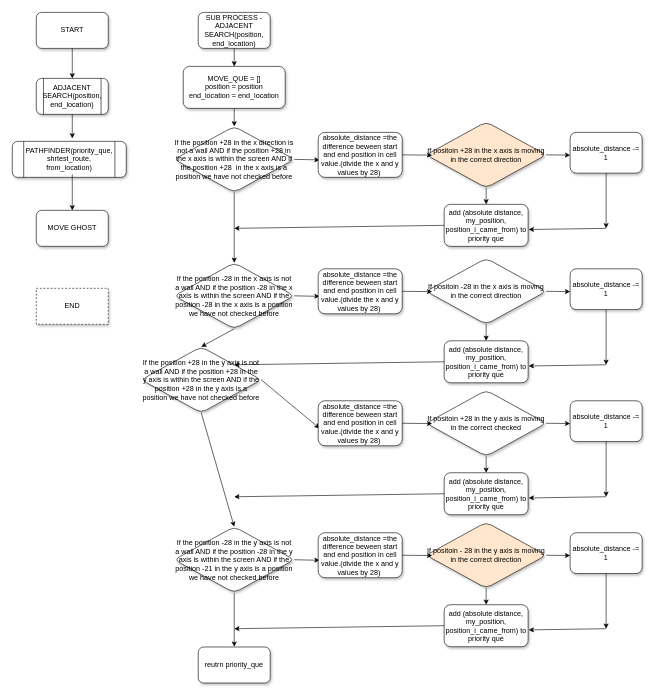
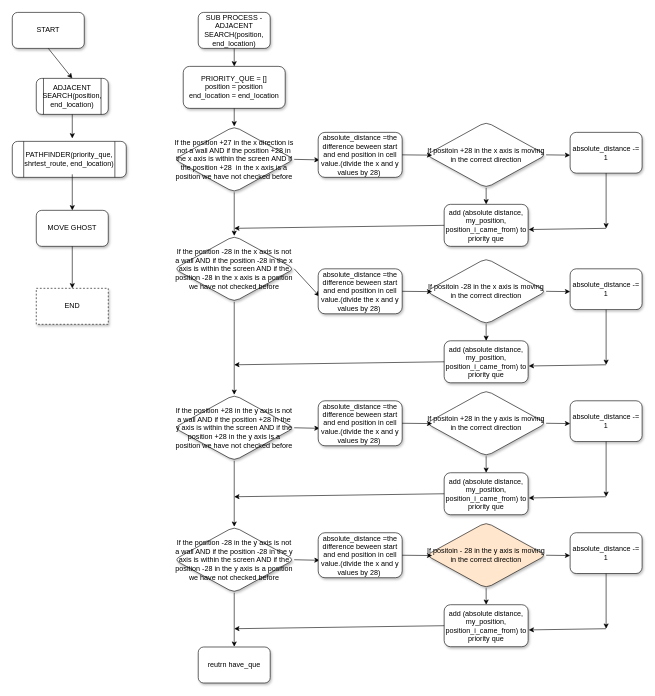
node "START": moved (72, 30) -> (48, 30)
node "MOVE_QUE = [] position = position end_location = end_location": label "MOVE_QUE = [] position = position end_location = end_location" -> "PRIORITY_QUE = [] position = position end_location = end_location"
node "If positoin +28 in the x axis is moving in the correct direction": fillcolor #ffe6cc -> #ffffff
node "PATHFINDER(priority_que, shrtest_route, from_location)": label "PATHFINDER(priority_que, shrtest_route, from_location)" -> "PATHFINDER(priority_que, shrtest_route, end_location)"
node "If the position +28 in the x direction is not a wall AND if the position +28 in the x axis is within the screen AND if the position +28 in the x axis is a position we have not checked before": label "If the position +28 in the x direction is not a wall AND if the position +28 in the x axis is within the screen AND if the position +28 in the x axis is a position we have not checked before" -> "If the position +27 in the x direction is not a wall AND if the position +28 in the x axis is within the screen AND if the position +28 in the x axis is a position we have not checked before"
edge "MOVE GHOST" -> "END": added
node "If the position -28 in the x axis is not a wall AND if the position -28 in the x axis is within the screen AND if the position -28 in the x axis is a position we have not checked before": moved (234, 296) -> (234, 269)
node "If the position +28 in the y axis is not a wall AND if the position +28 in the y axis is within the screen AND if the position +28 in the y axis is a position we have not checked before": moved (201, 380) -> (234, 428)
node "If positoin +28 in the y axis is moving in the correct checked": label "If positoin +28 in the y axis is moving in the correct checked" -> "If positoin +28 in the y axis is moving in the correct direction"
node "If the position -28 in the y axis is not a wall AND if the position -28 in the y axis is within the screen AND if the position -21 in the y axis is a position we have not checked before": label "If the position -28 in the y axis is not a wall AND if the position -28 in the y axis is within the screen AND if the position -21 in the y axis is a position we have not checked before" -> "If the position -28 in the y axis is not a wall AND if the position -28 in the y axis is within the screen AND if the position -28 in the y axis is a position we have not checked before"
node "reutrn priority_que": label "reutrn priority_que" -> "reutrn have_que"
